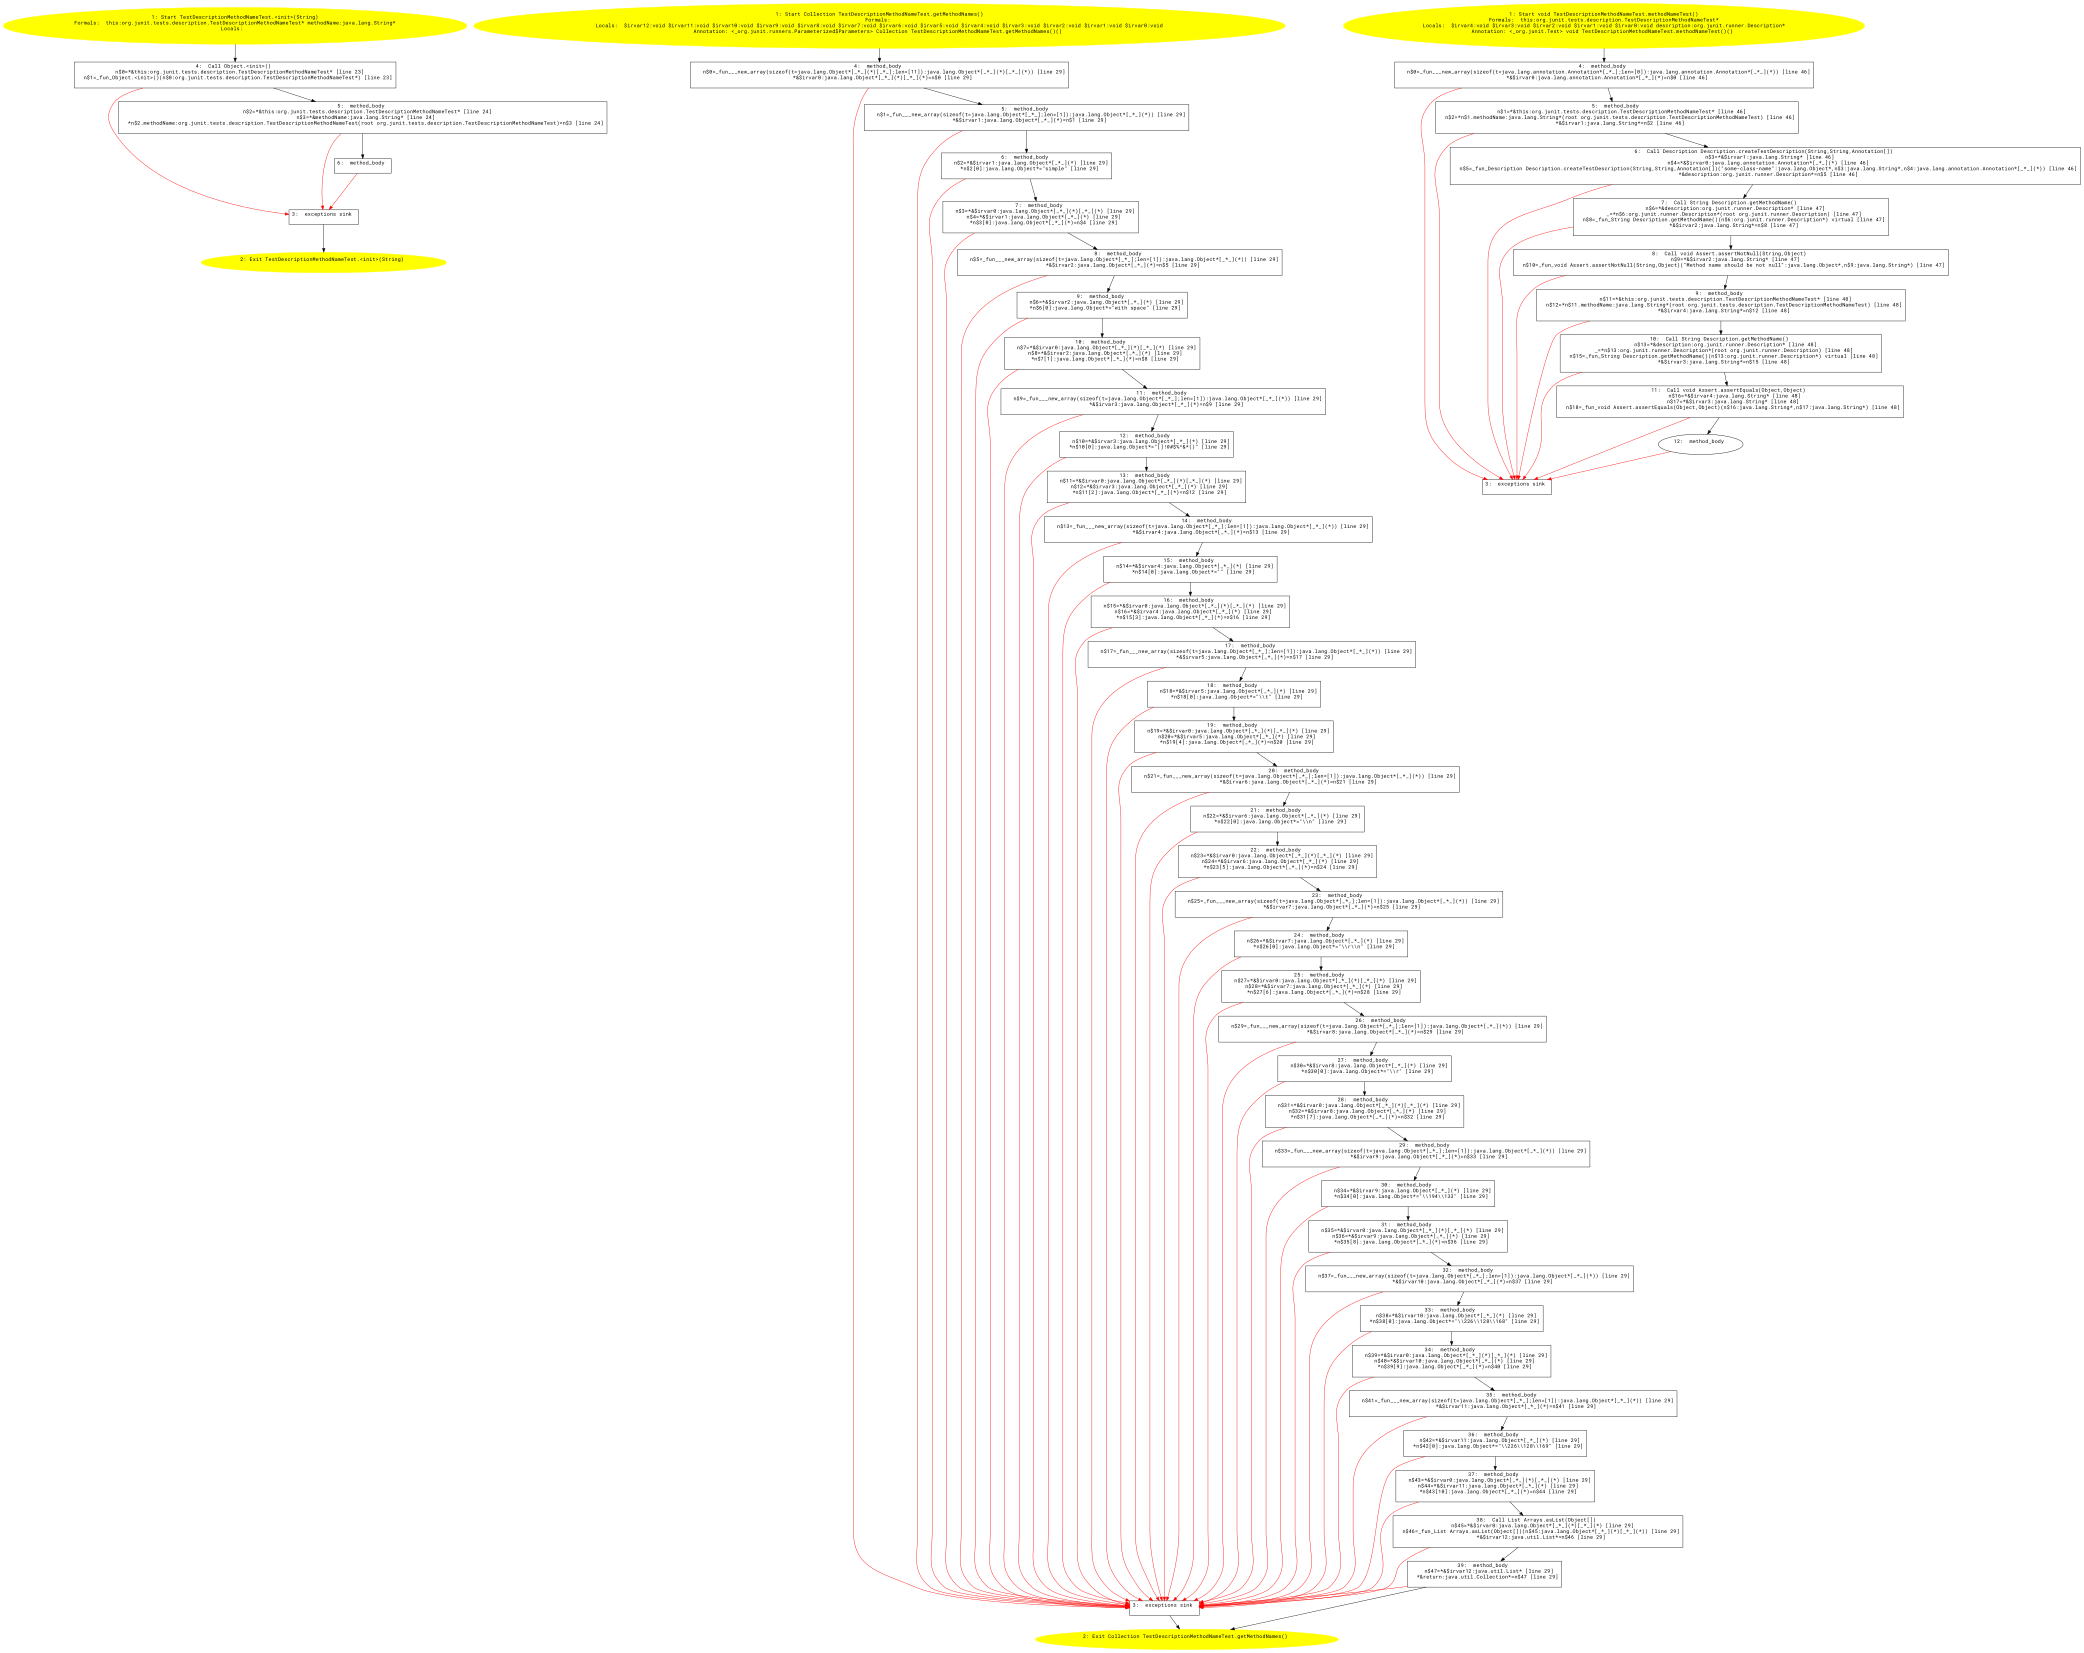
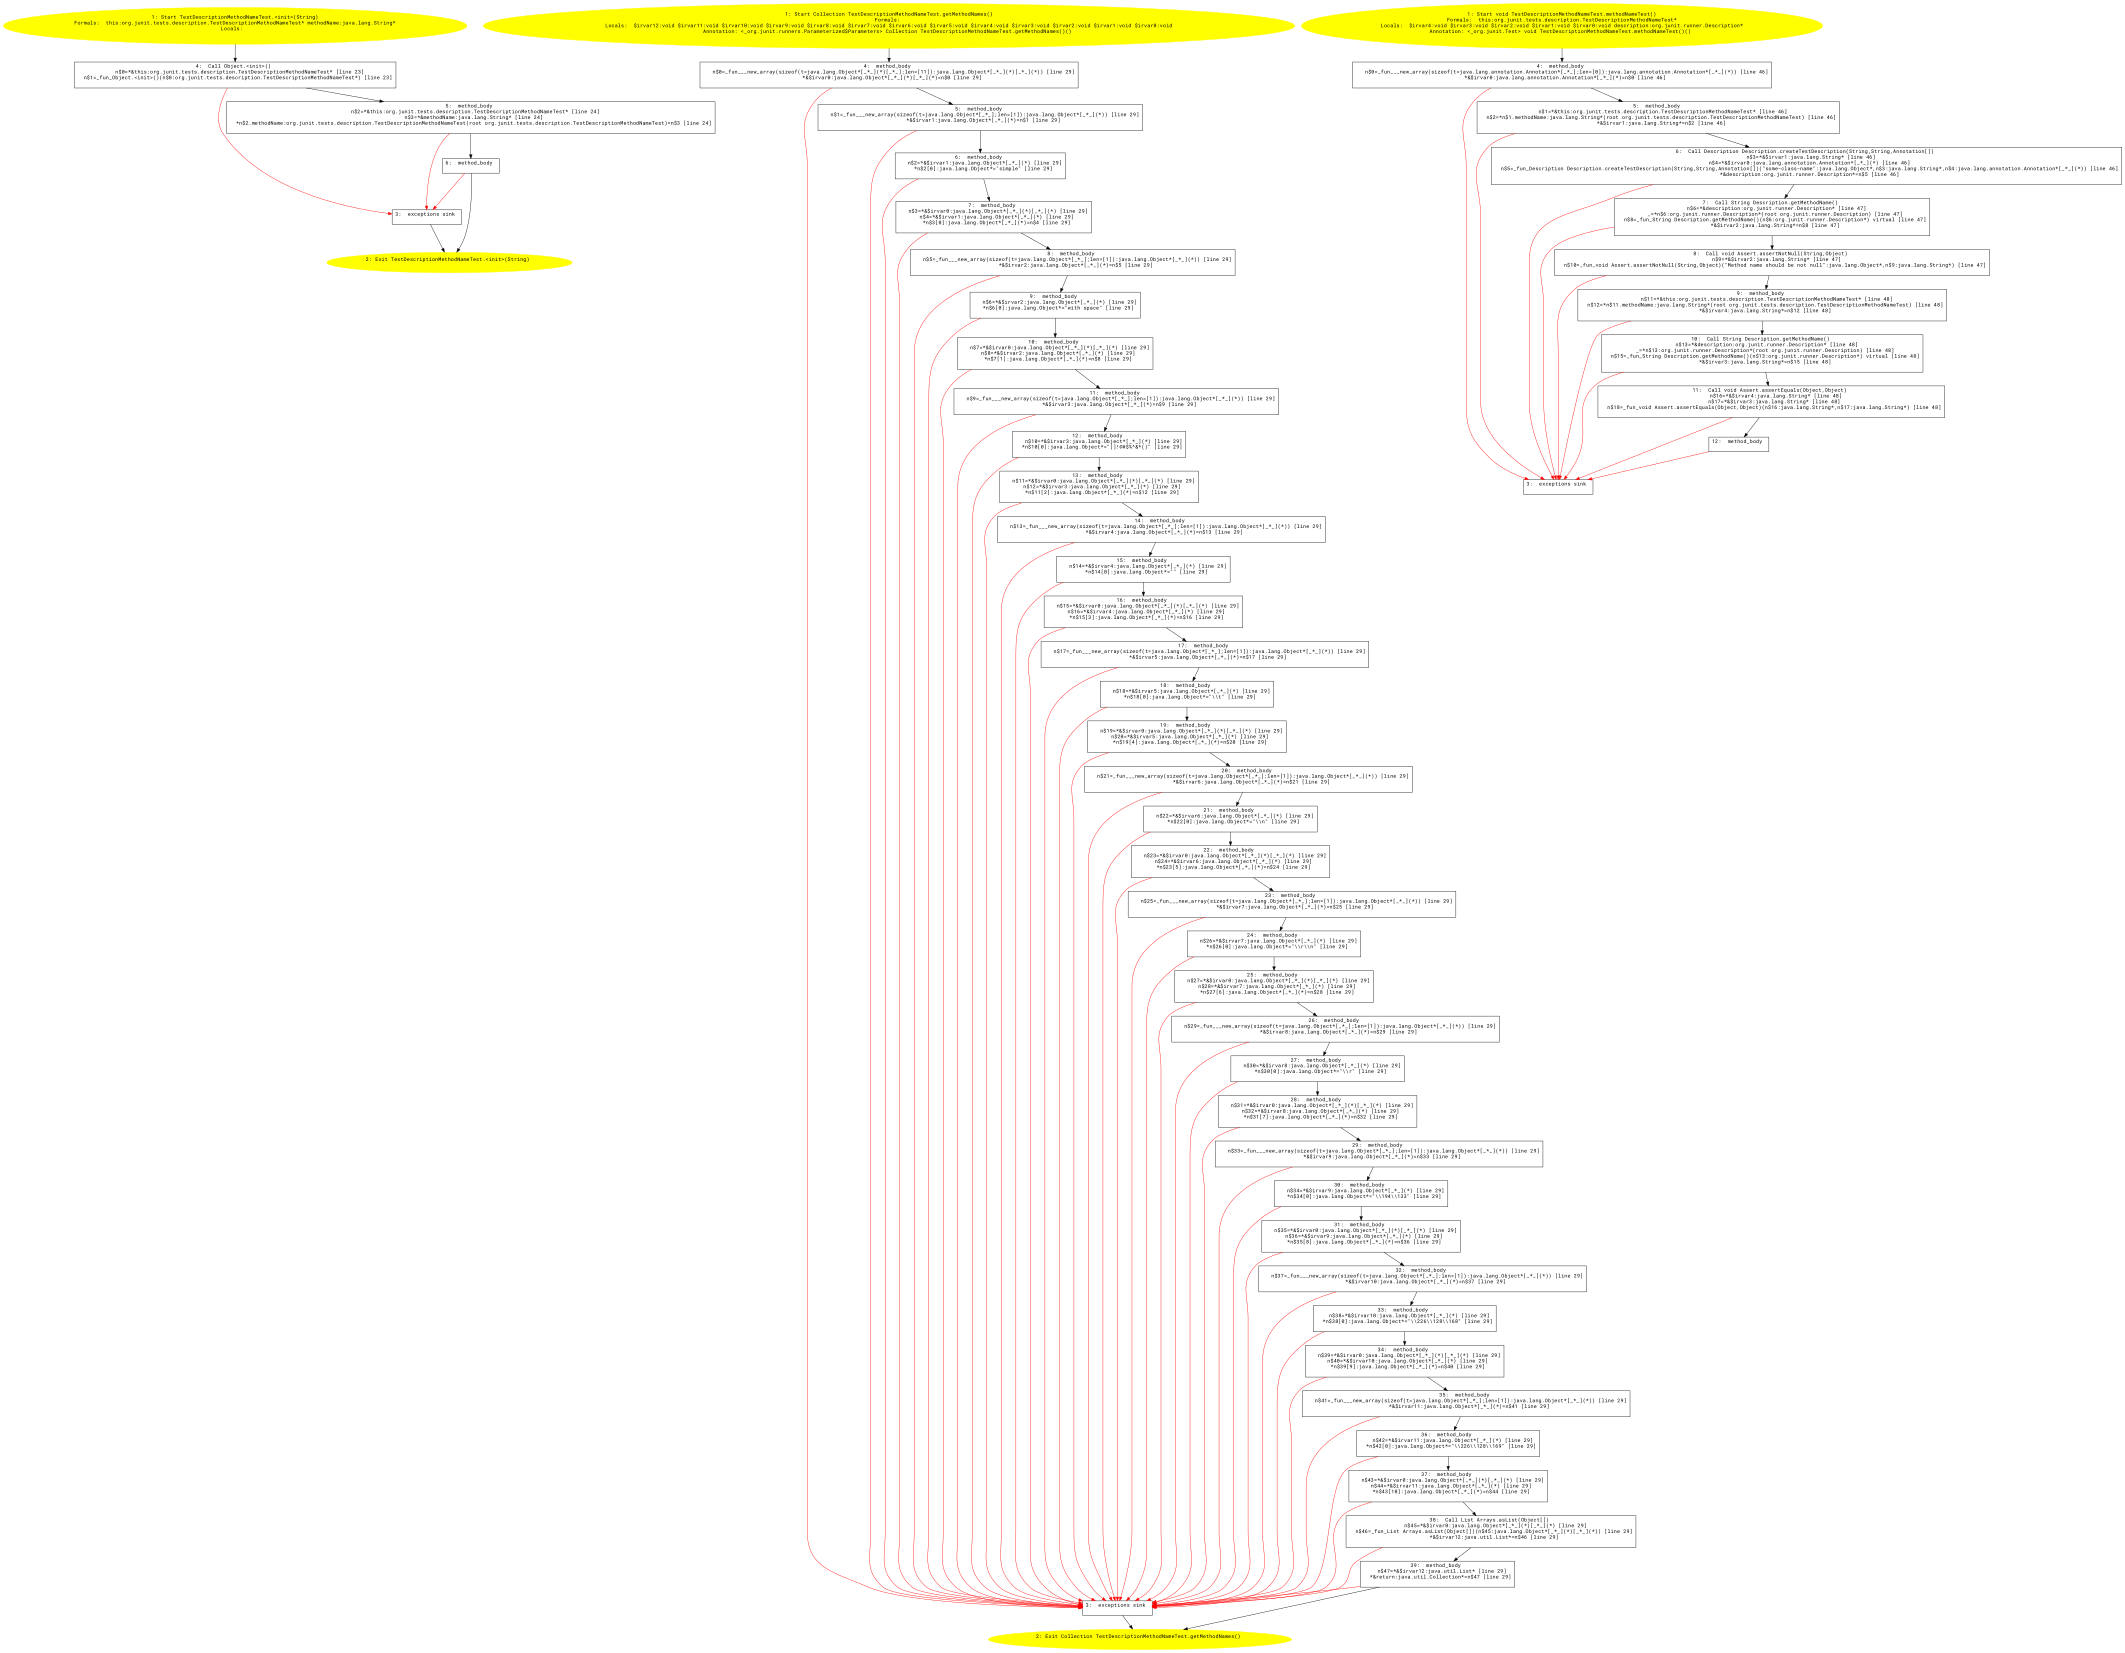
edge "6:  method_body" -> "2: Exit TestDescriptionMethodNameTest.<init>(String)": added
node "12:  method_body": shape ellipse -> box
